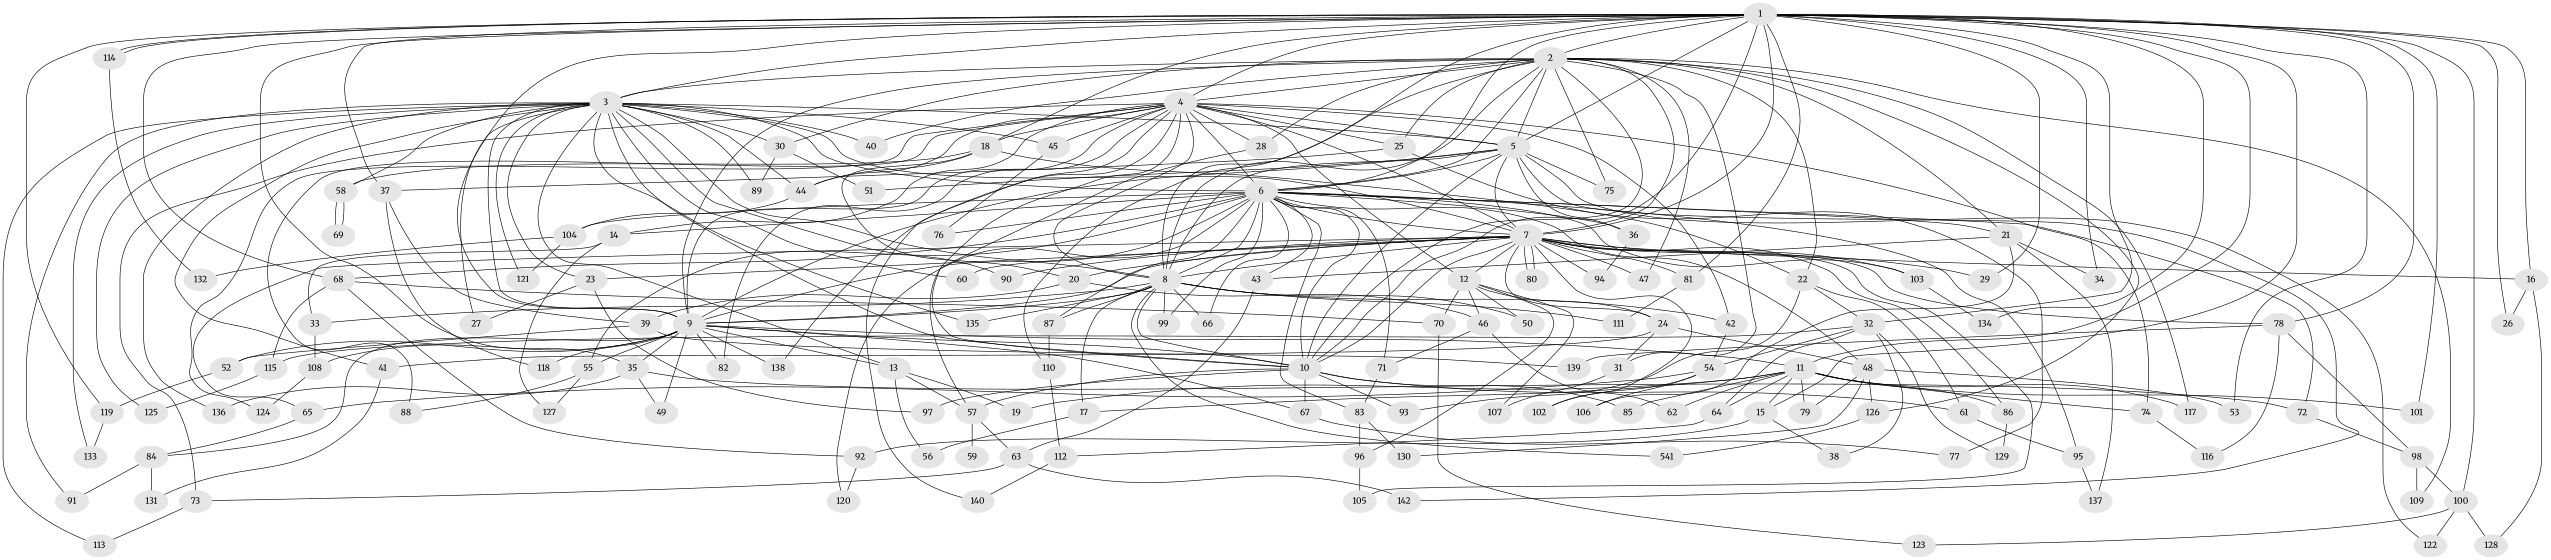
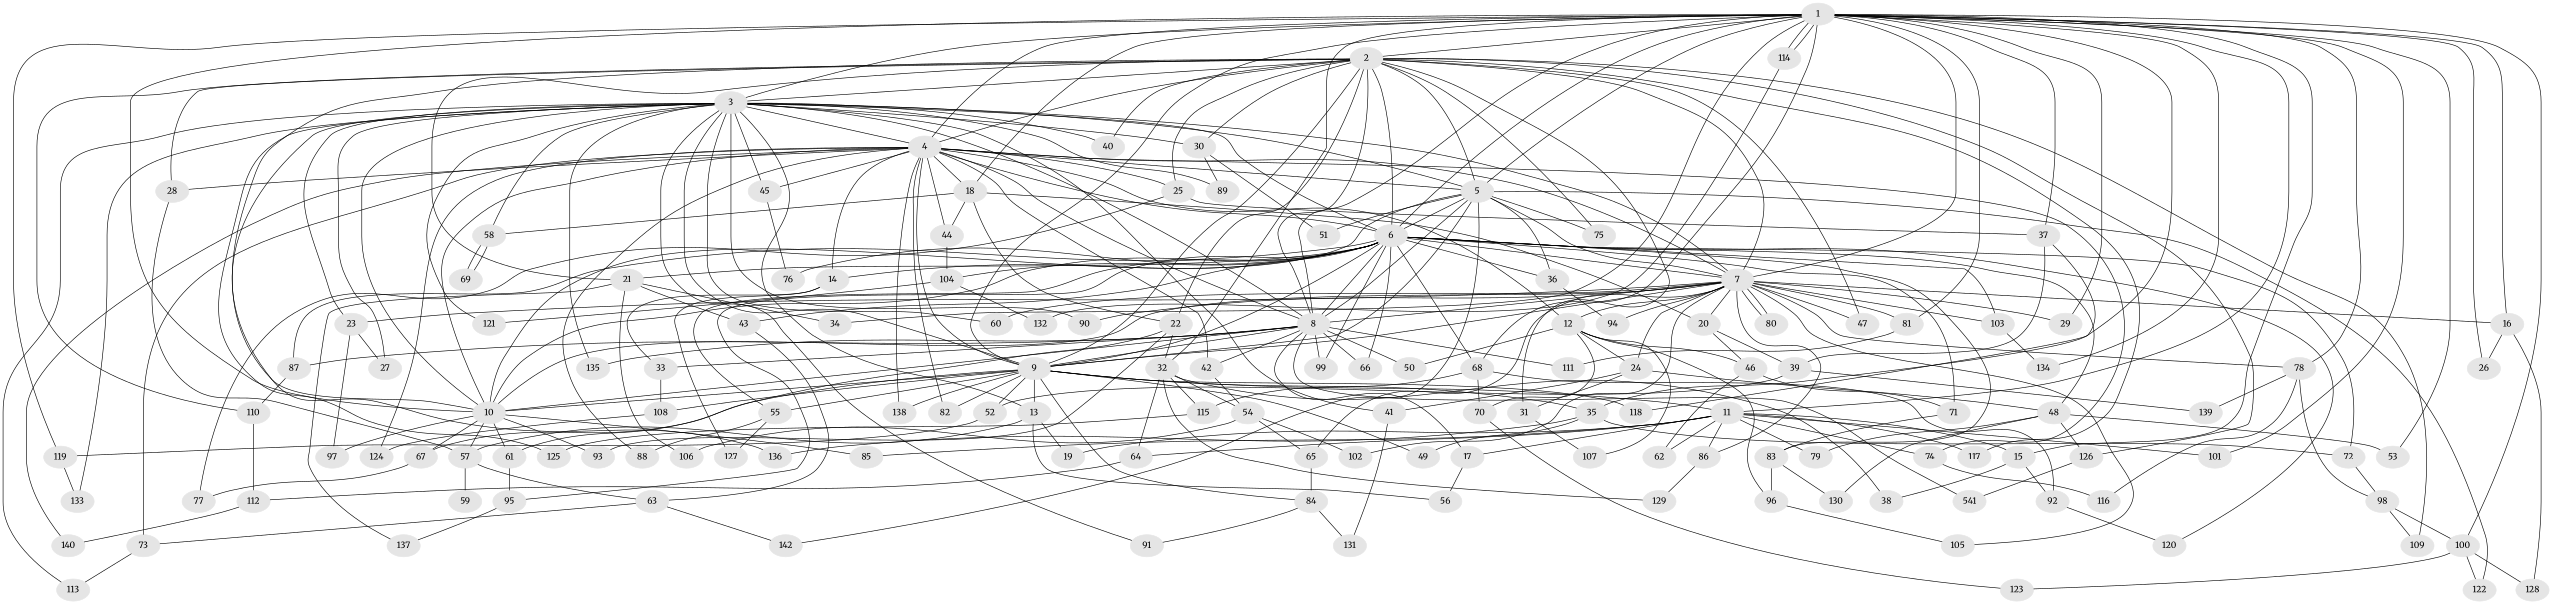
edge "3" -- "44": now "3" -- "4"
